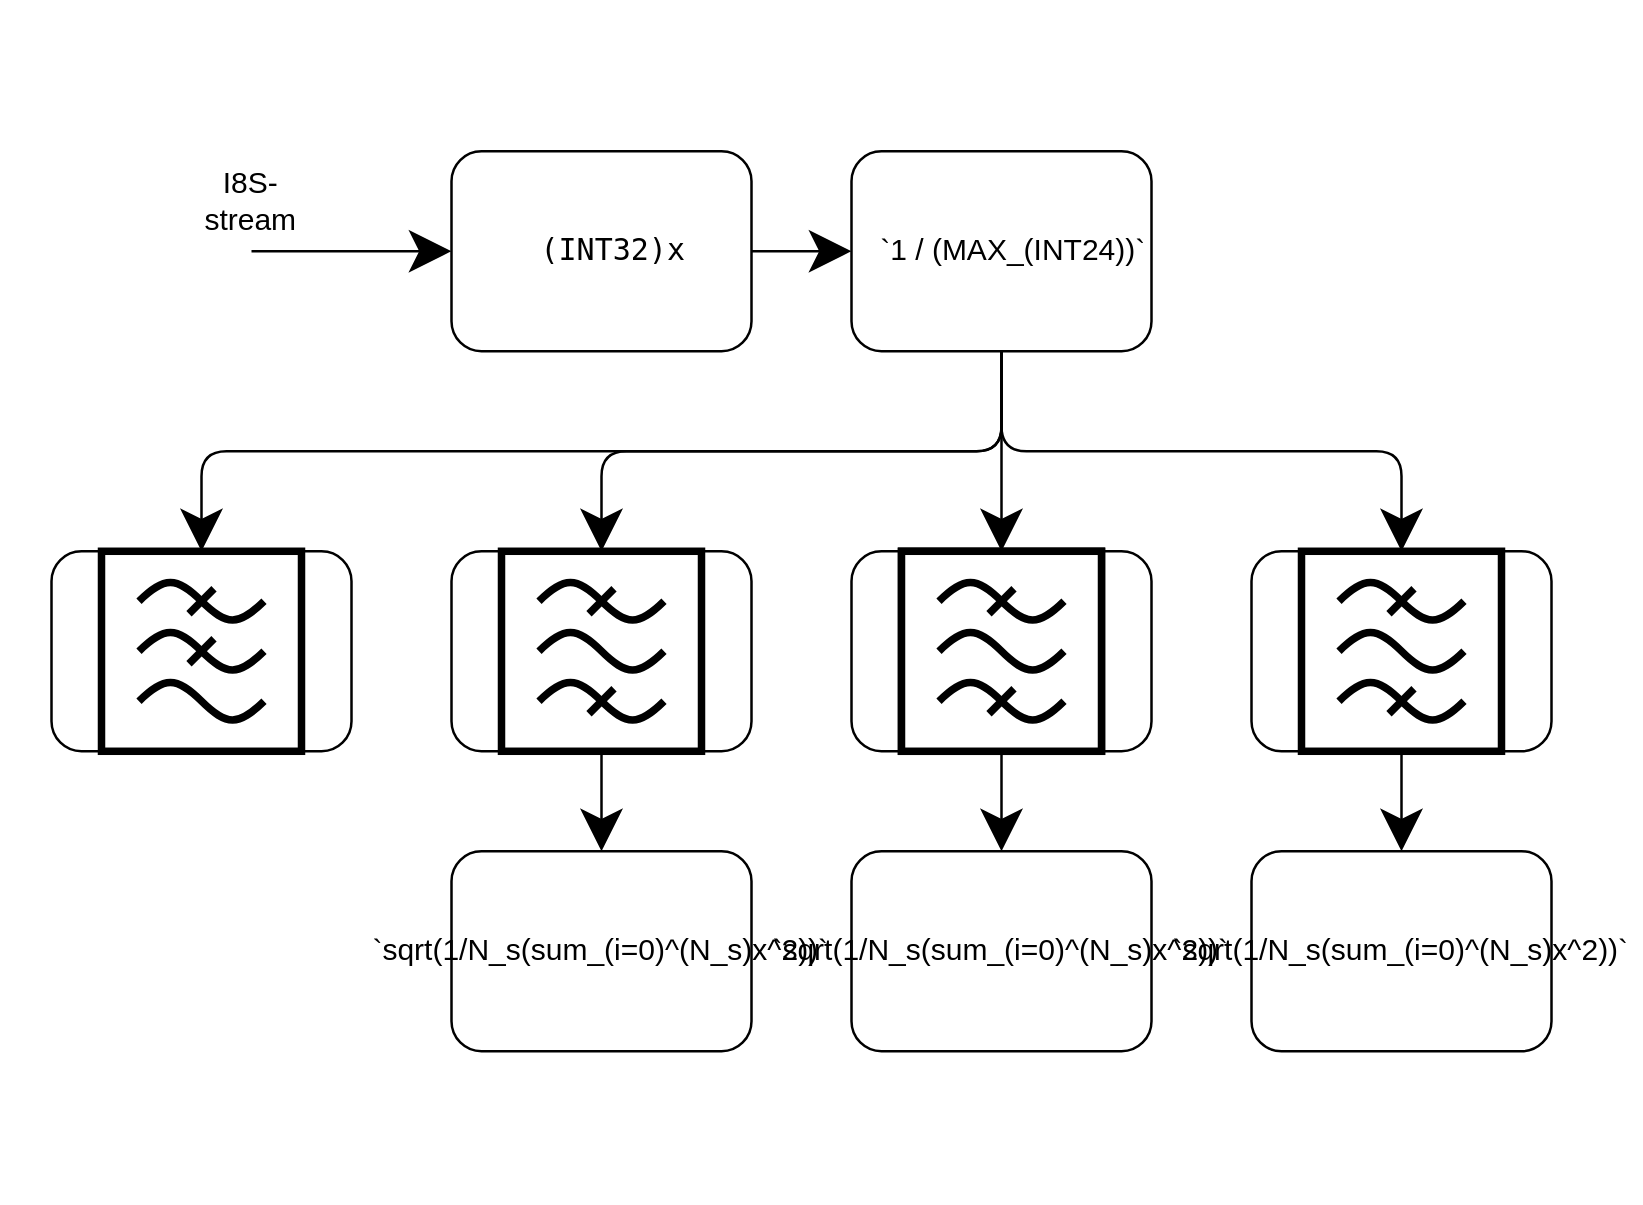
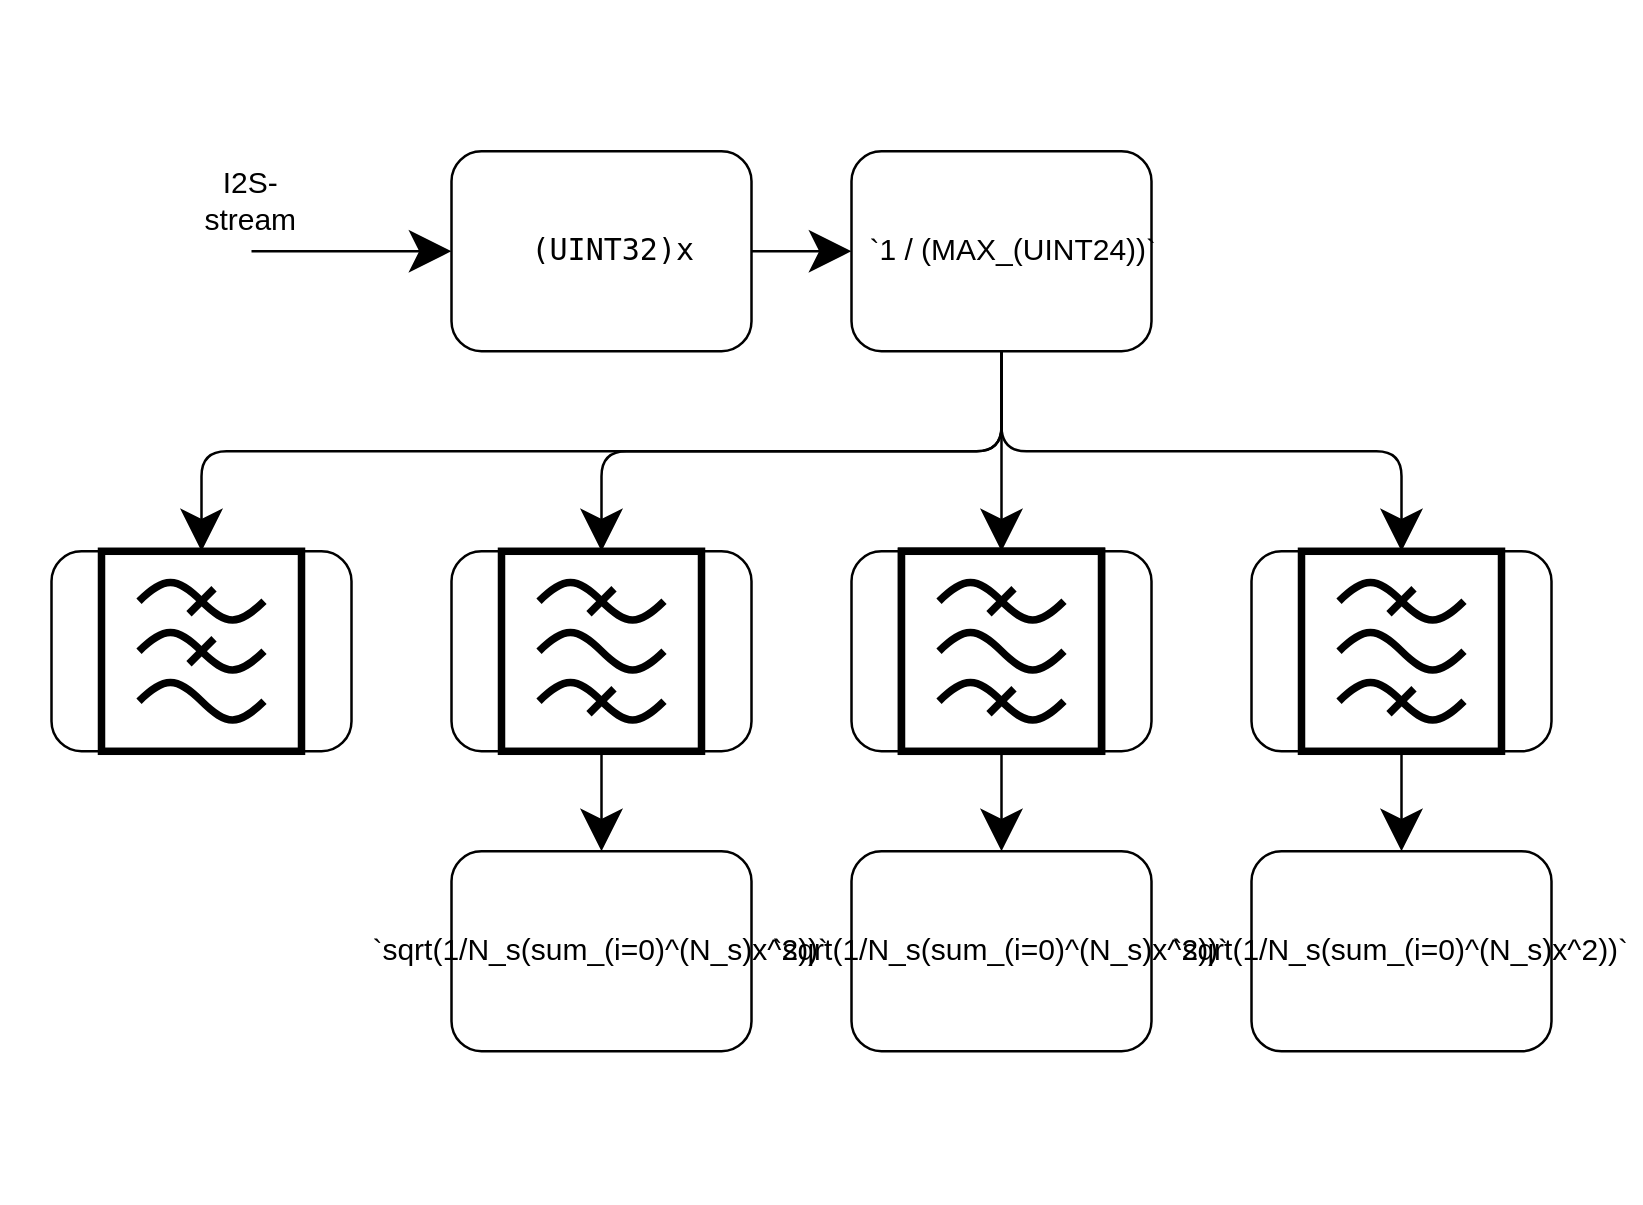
node "I8S-stream": label "I8S-stream" -> "I2S-stream"
node "(INT32)x": label "(INT32)x" -> "(UINT32)x"
node "`1 / (MAX_(INT24))`": label "`1 / (MAX_(INT24))`" -> "`1 / (MAX_(UINT24))`"
